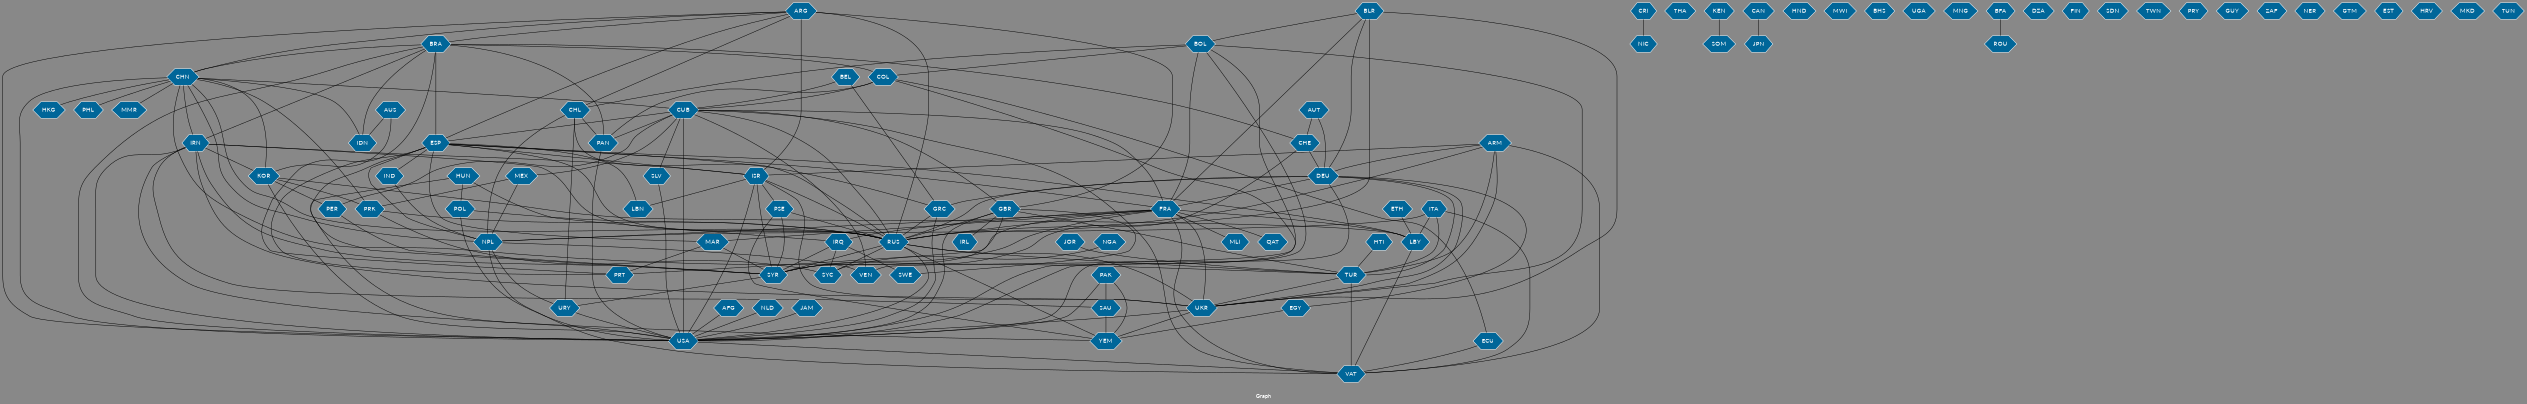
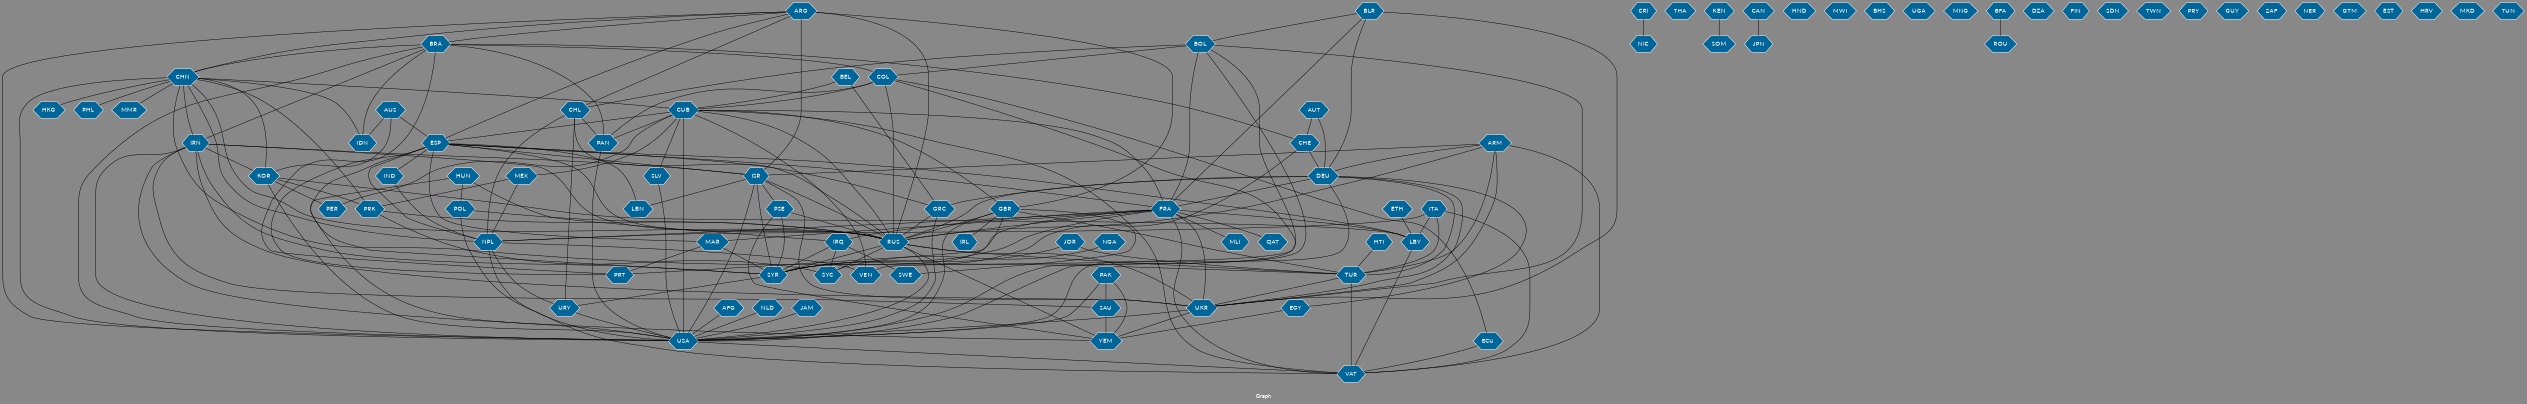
edge "BRA" -- "ESP": now "AUS" -- "ESP"
edge "BLR" -- "RUS": now "COL" -- "RUS"
edge "PER" -- "SYR": now "JOR" -- "SYR"
